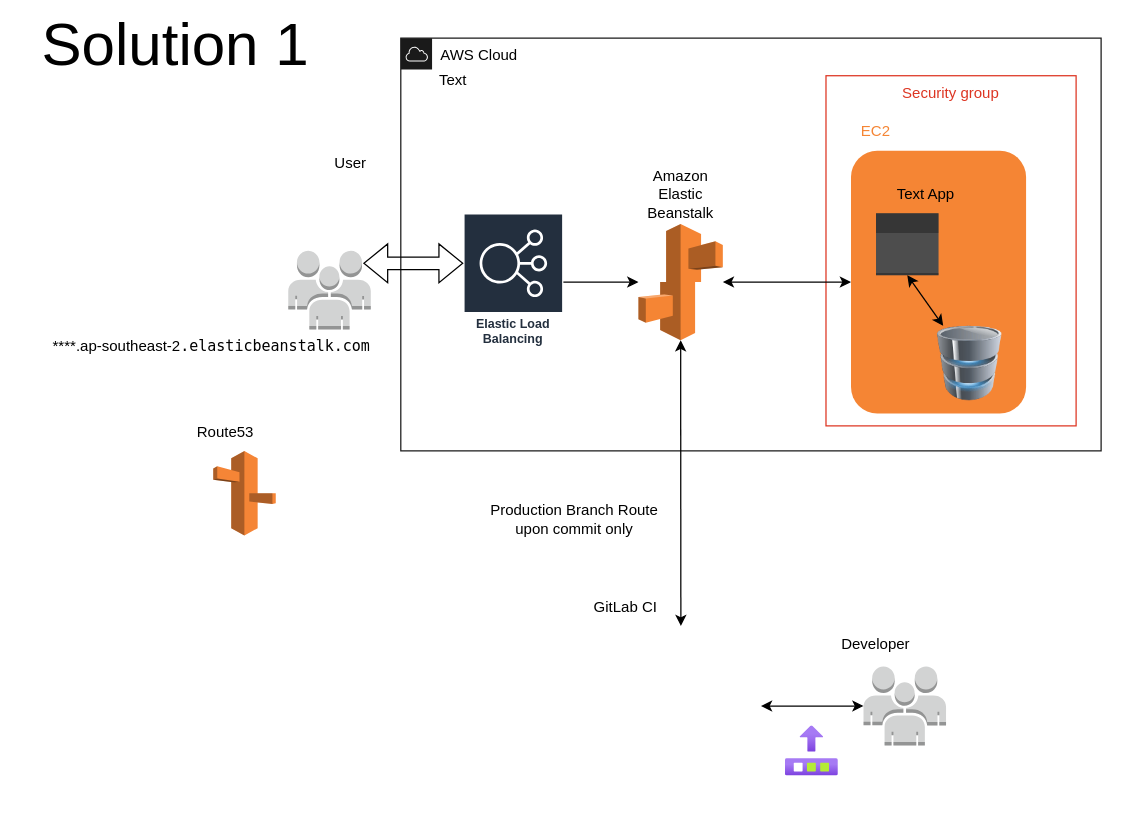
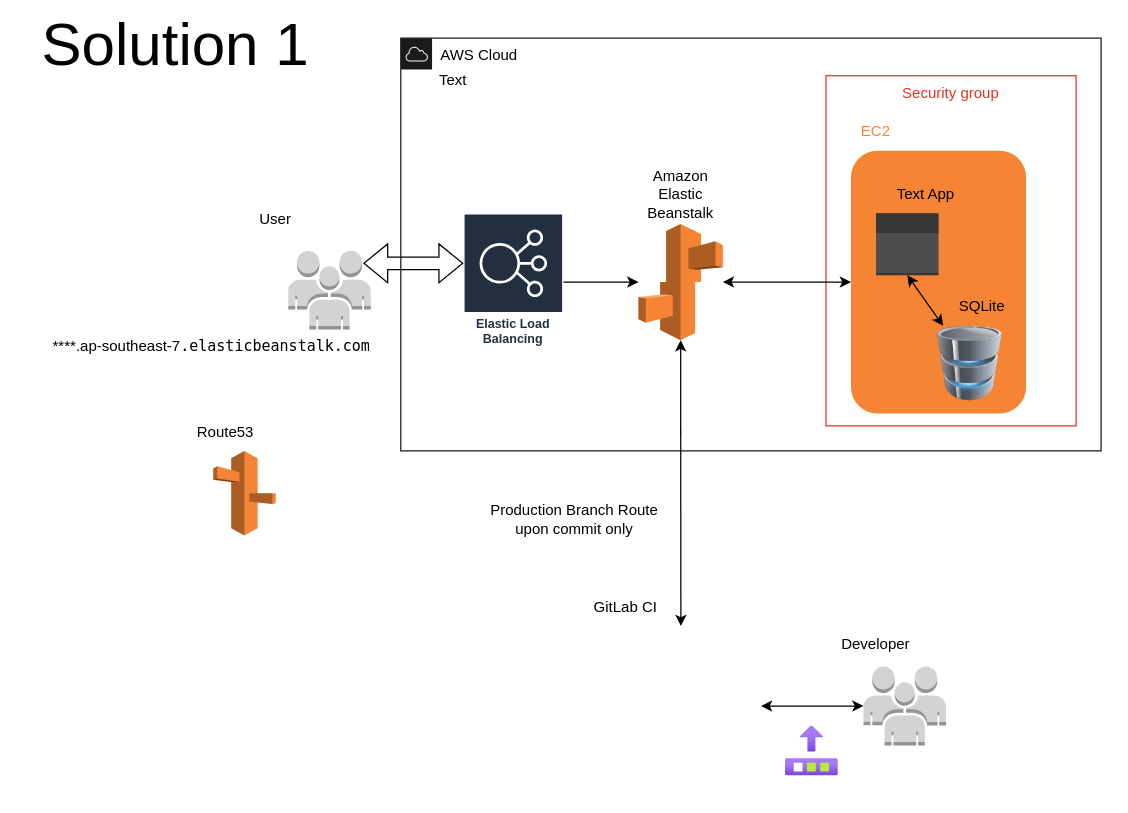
node "User": moved (351, 163) -> (276, 219)
node "SQLite": added
node "****.ap-southeast-2.elasticbeanstalk.com": label "****.ap-southeast-2.elasticbeanstalk.com" -> "****.ap-southeast-7.elasticbeanstalk.com"
